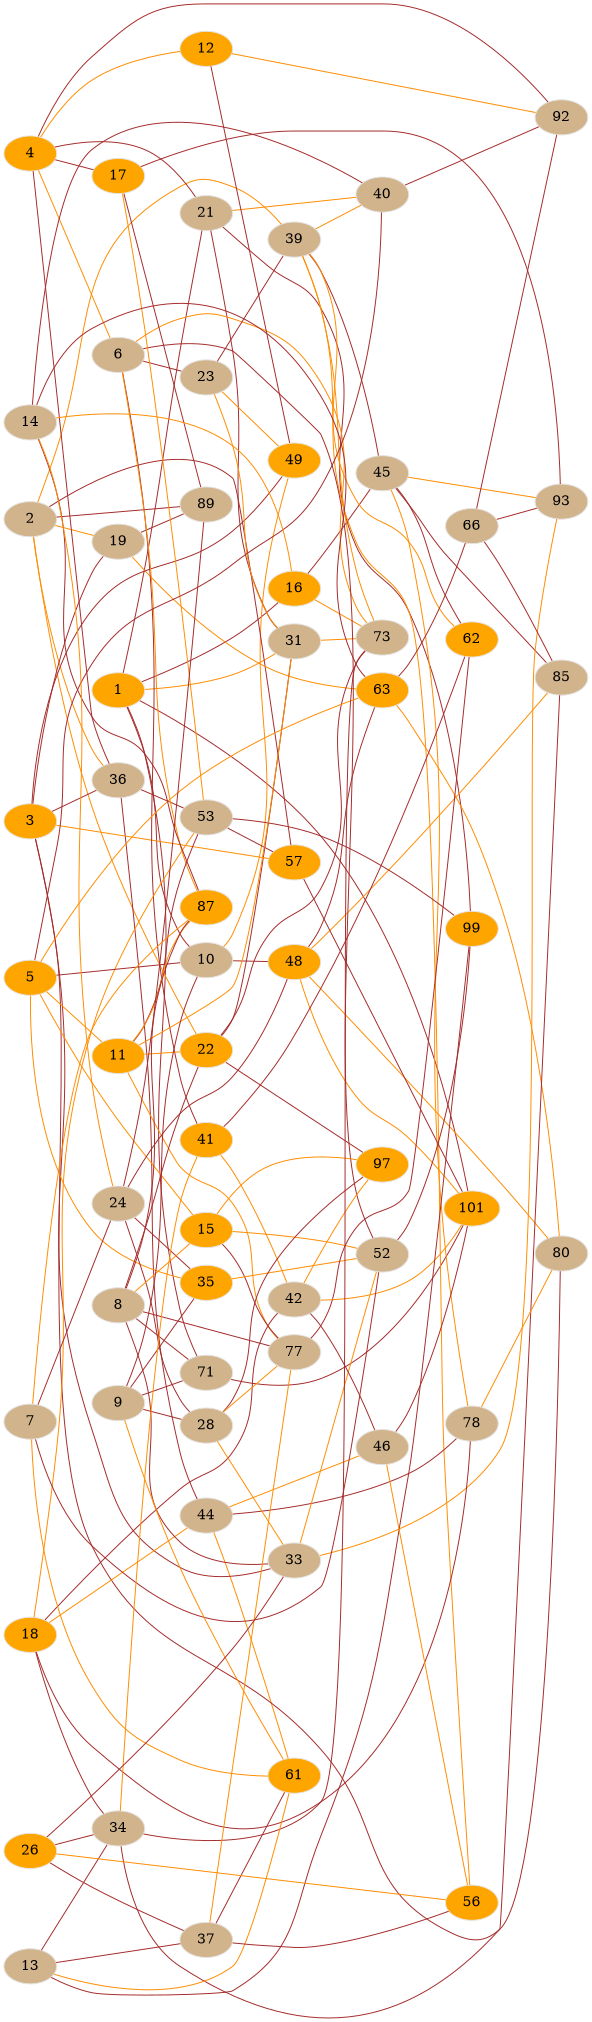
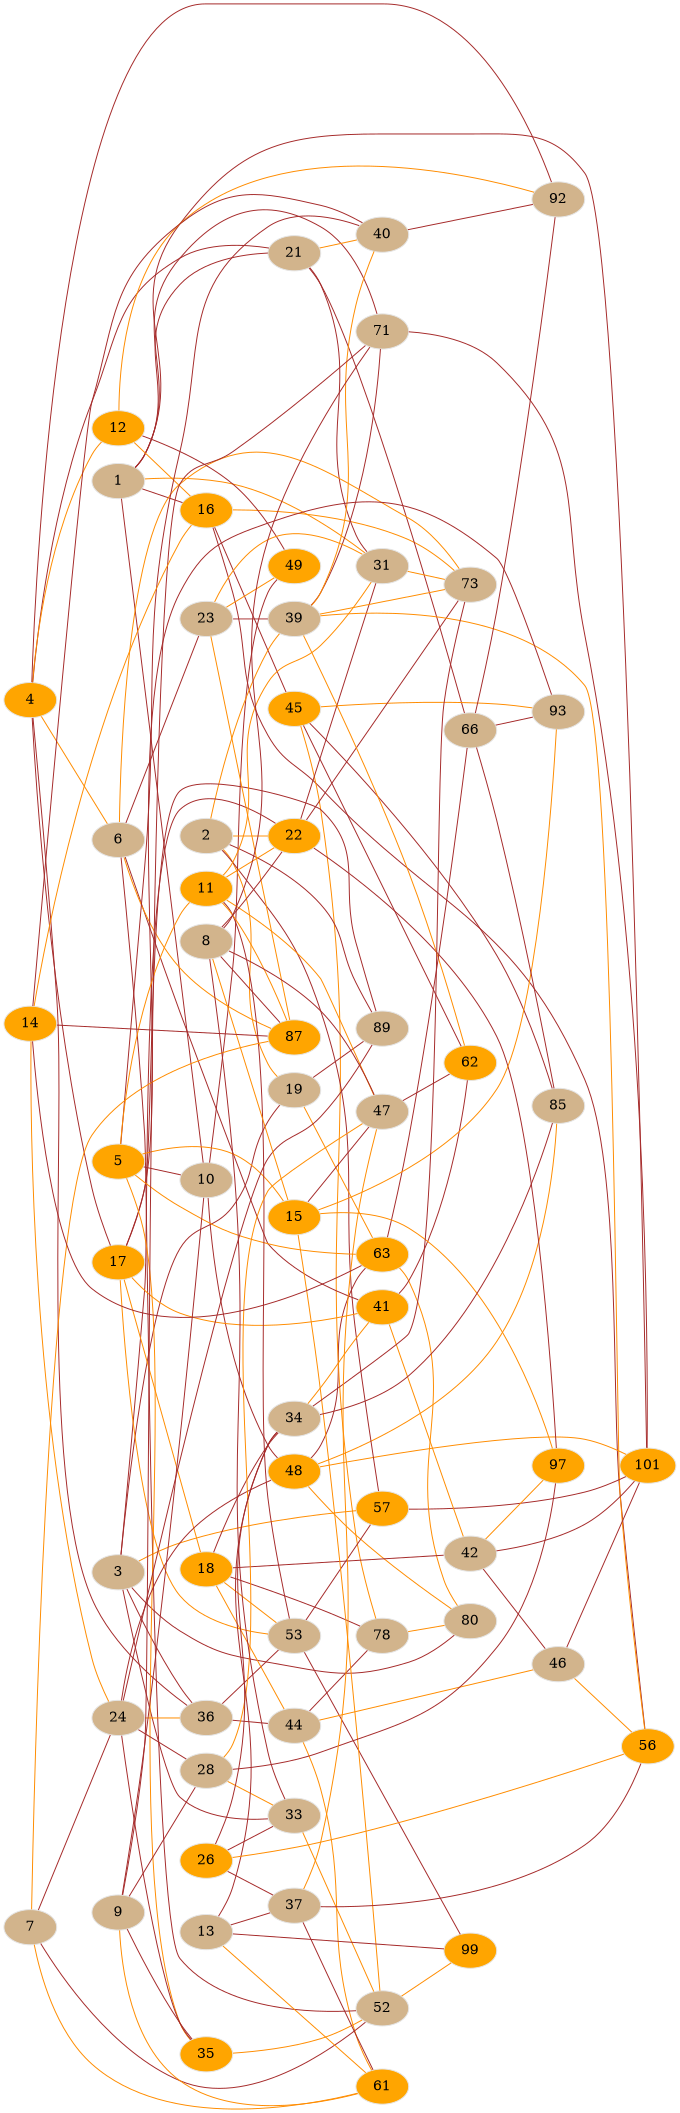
edge "39" -- "45": now "39" -- "71"
edge "21" -- "99": now "21" -- "66"
node "14": fillcolor tan -> orange
edge "12" -- "16": added
node "45": fillcolor tan -> orange
edge "49" -- "3": now "22" -- "3"
edge "2" -- "36": now "24" -- "36"
node "1": fillcolor orange -> tan
edge "49" -- "10": color darkorange -> brown
node "3": fillcolor orange -> tan
edge "23" -- "87": added
edge "16" -- "56": added
edge "93" -- "33": now "93" -- "15"
edge "99" -- "52": color brown -> darkorange
edge "101" -- "42": color darkorange -> brown
edge "17" -- "41": added
node "77": label "77" -> "47"
edge "17" -- "18": added
